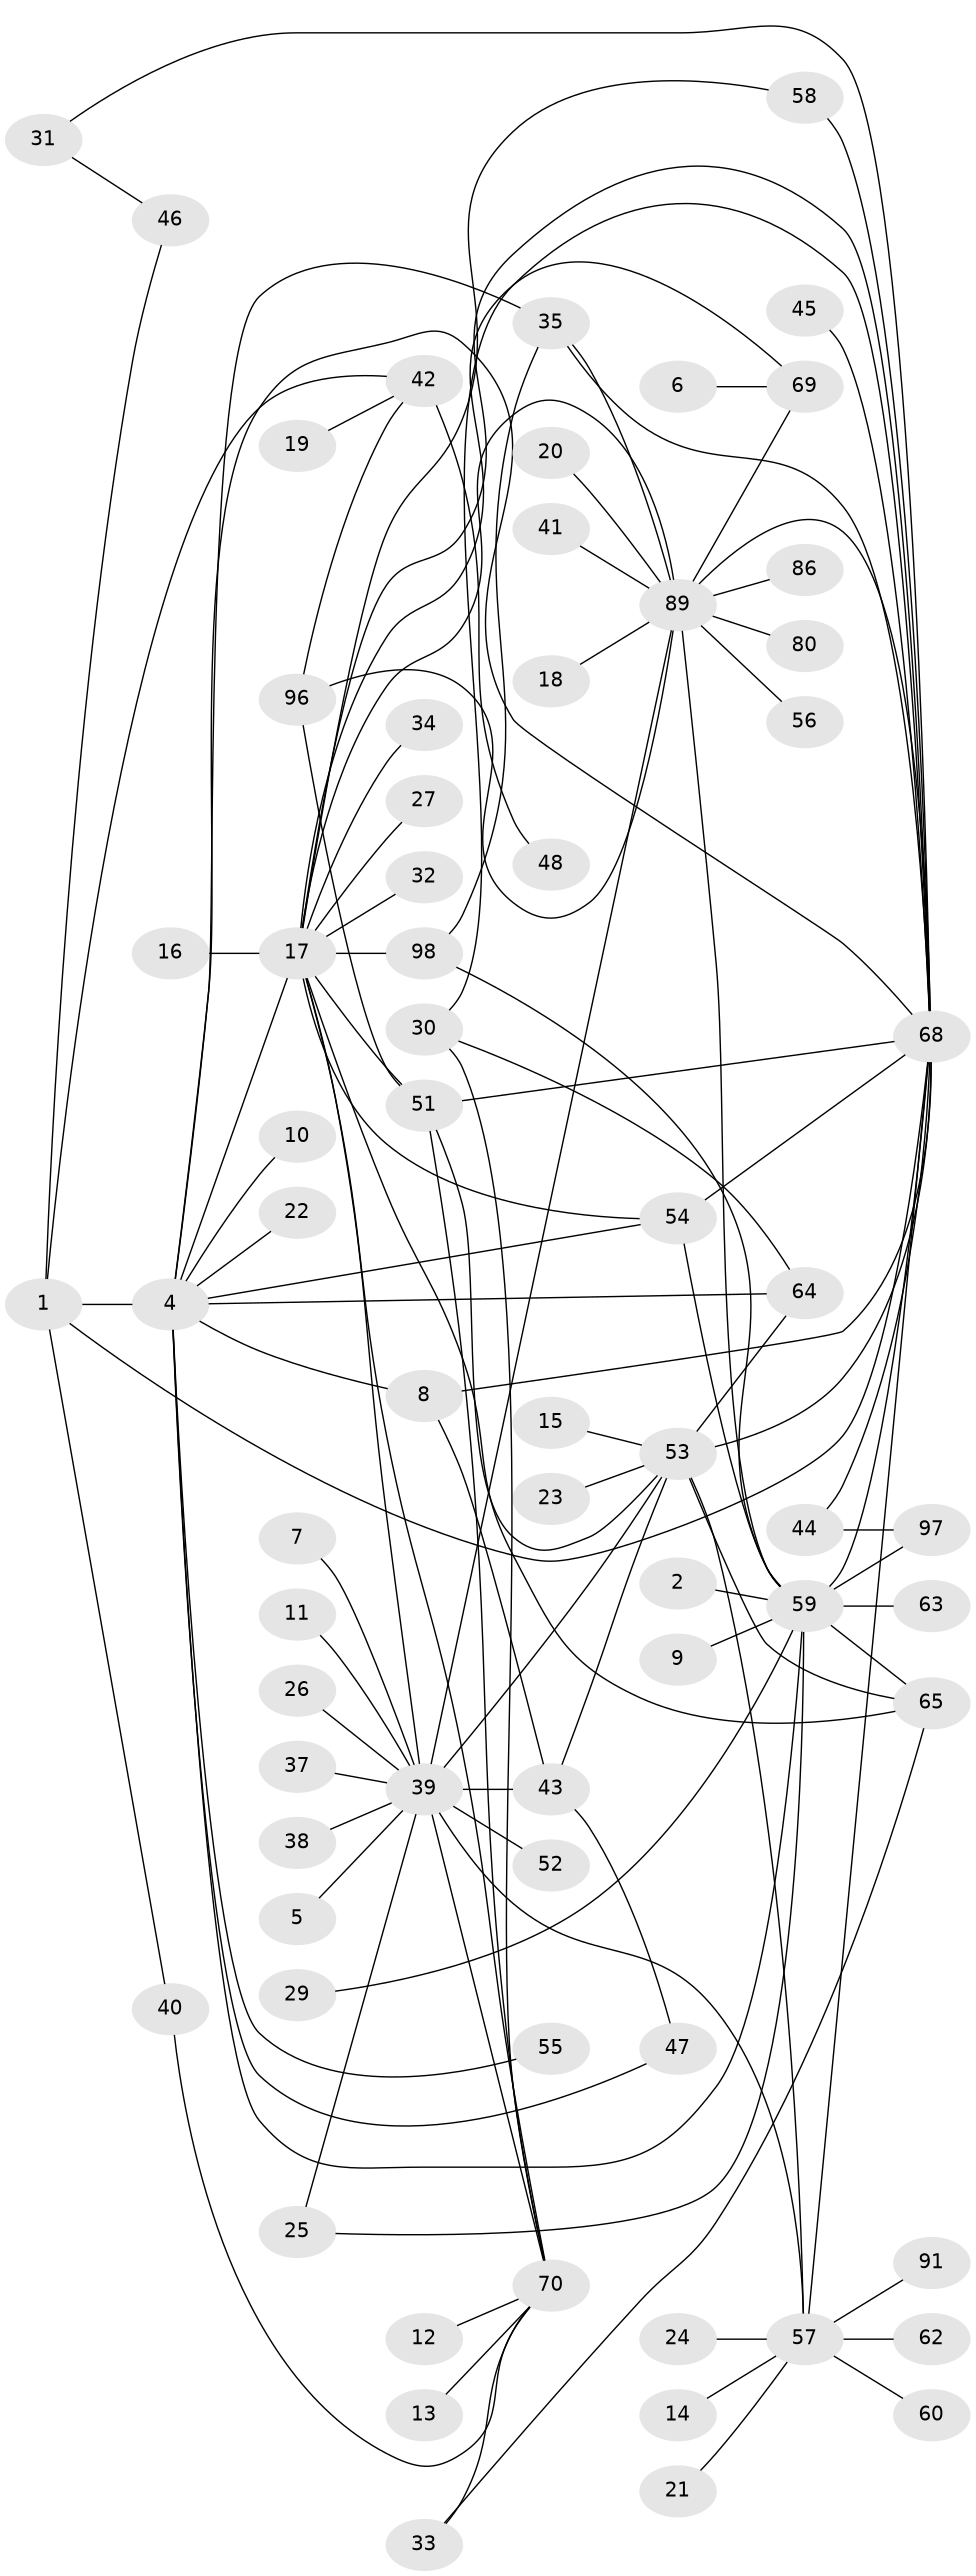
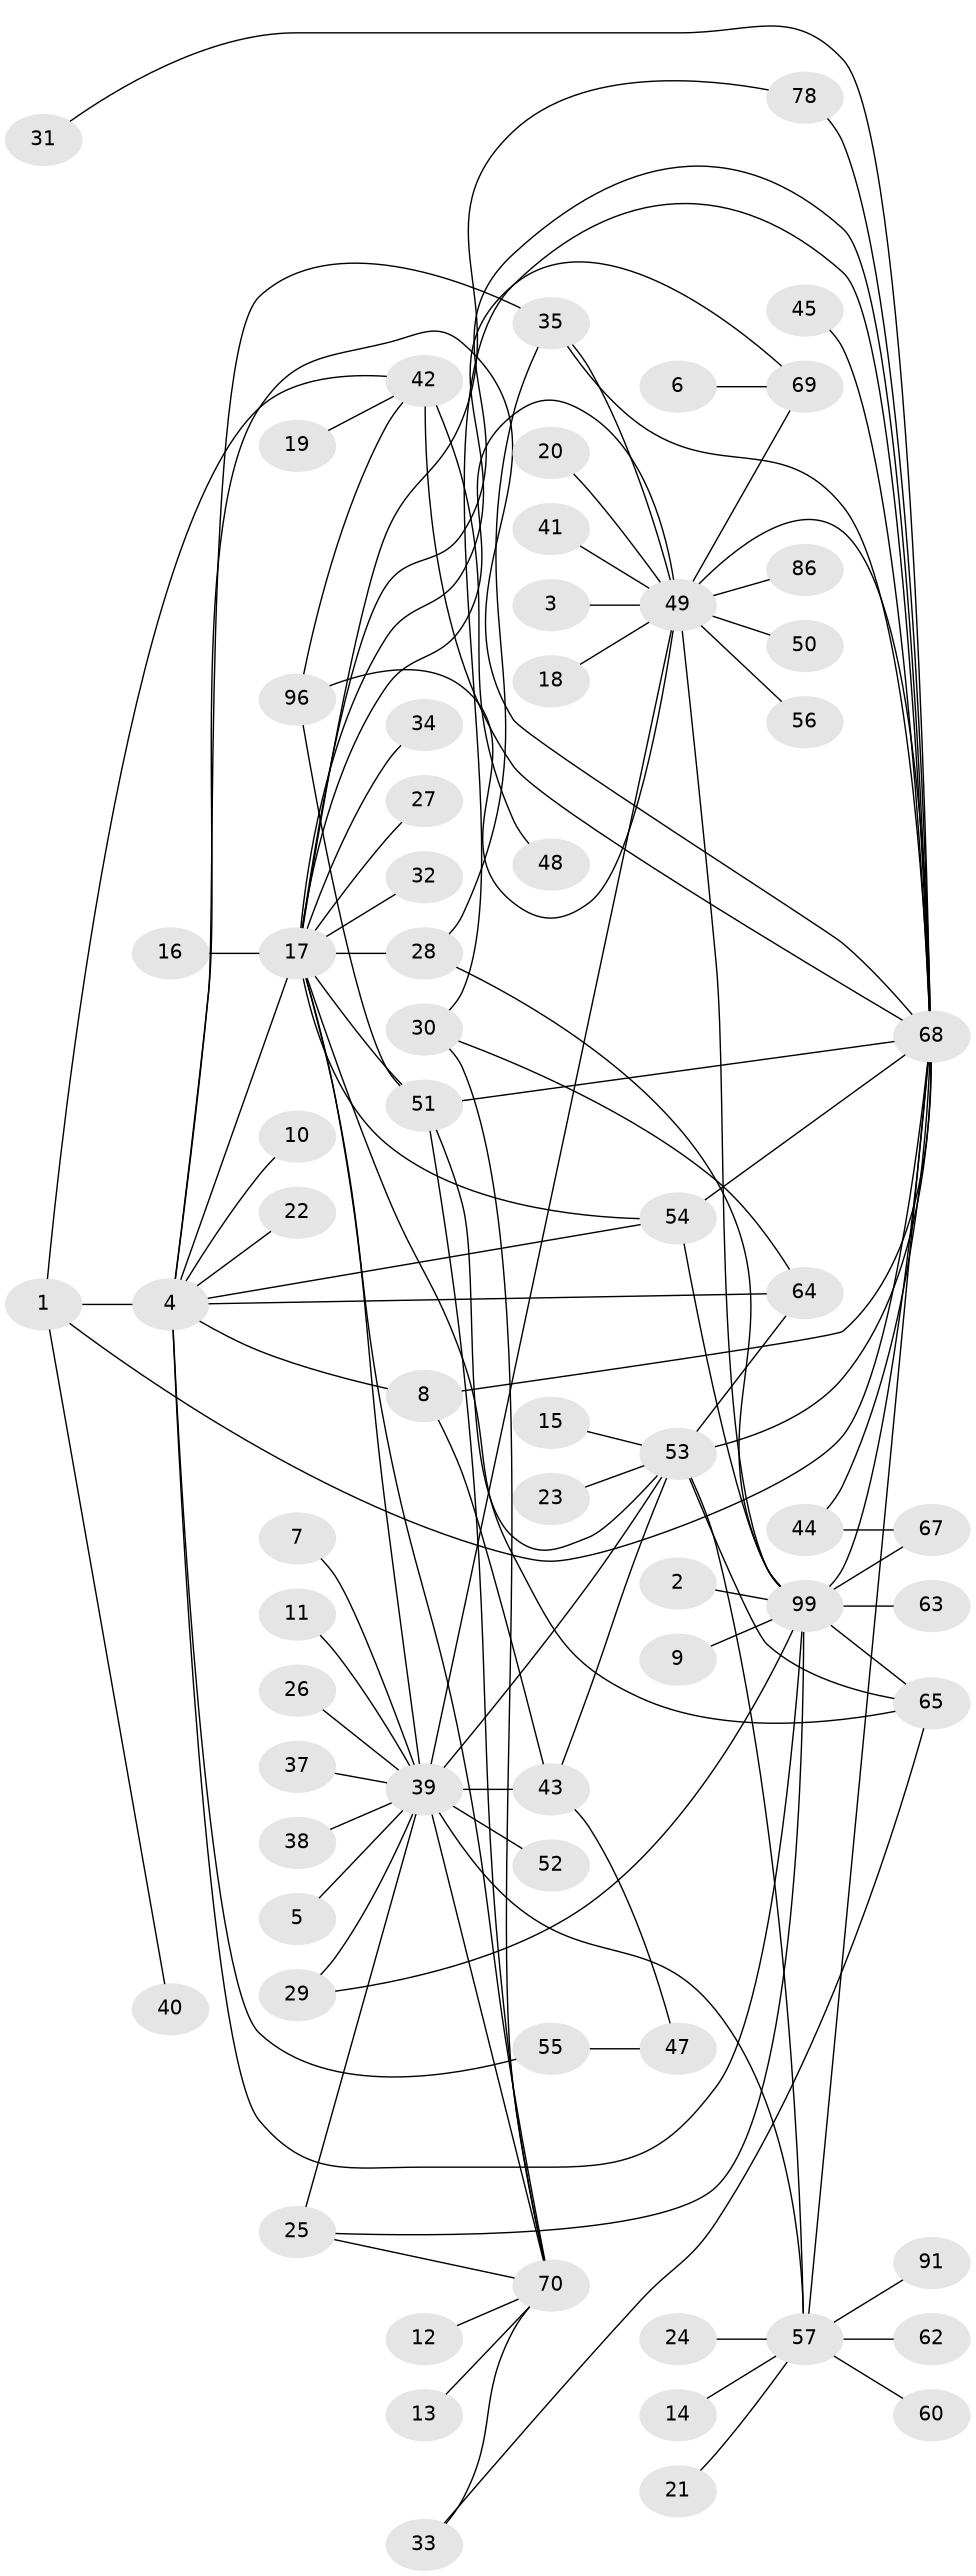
node "58": label "58" -> "78"
node "46": removed
node "3": added
node "89": label "89" -> "49"
node "80": label "80" -> "50"
edge "42" -- "68": added
node "98": label "98" -> "28"
node "97": label "97" -> "67"
node "59": label "59" -> "99"
edge "39" -- "29": added
edge "4" -- "47": now "55" -- "47"
edge "40" -- "70": now "25" -- "70"
